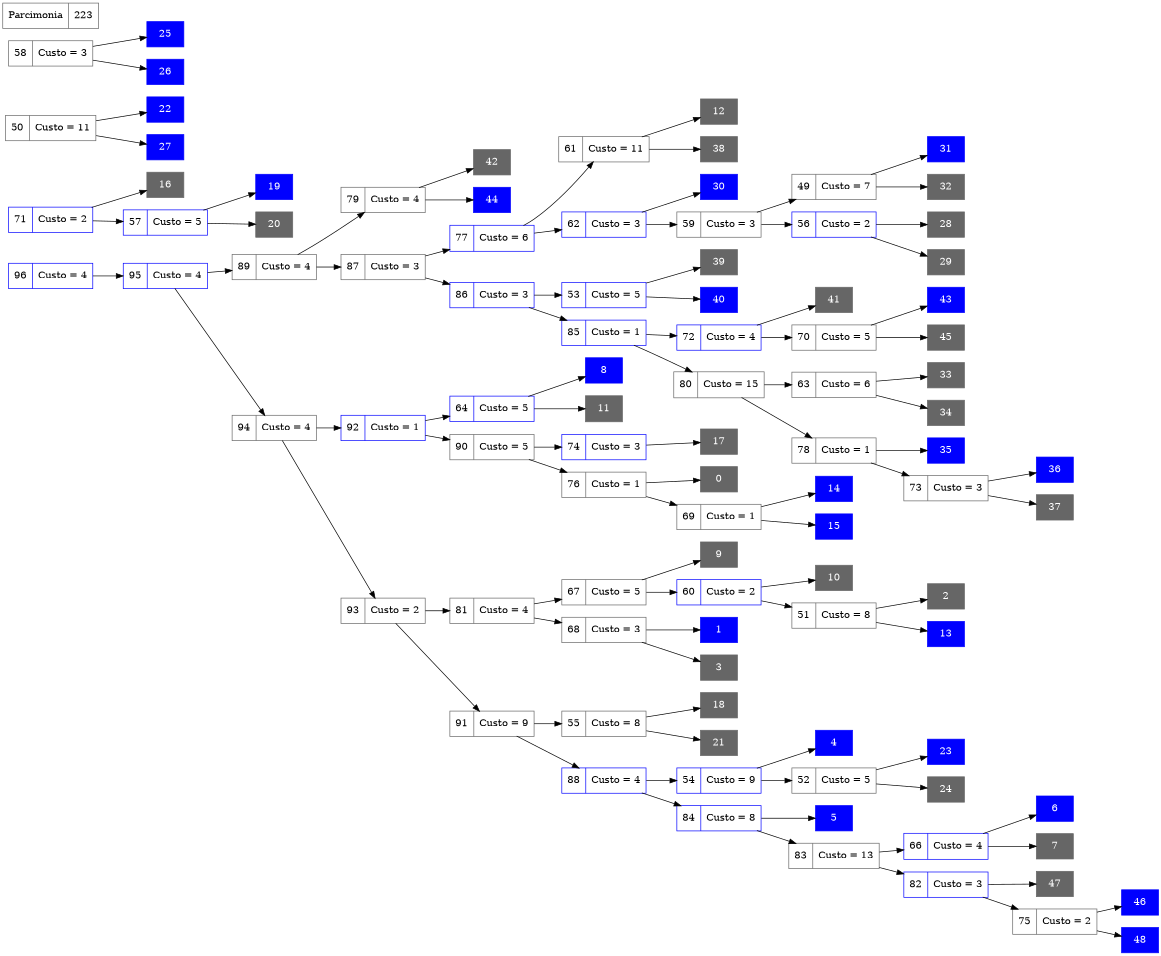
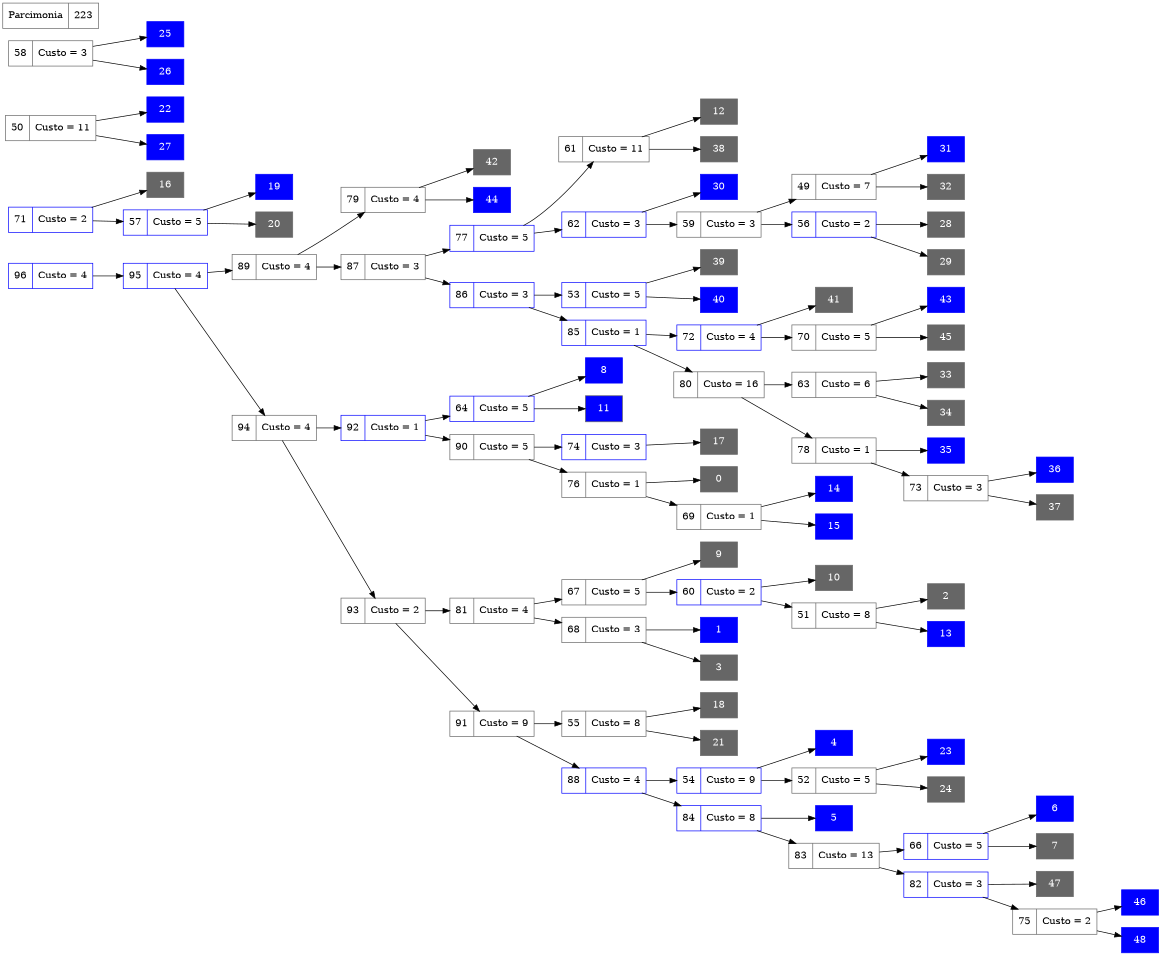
node "77": text "Custo = 6" -> "Custo = 5"
node "80": text "Custo = 15" -> "Custo = 16"
node "11": fillcolor gray40 -> blue
node "66": text "Custo = 4" -> "Custo = 5"
